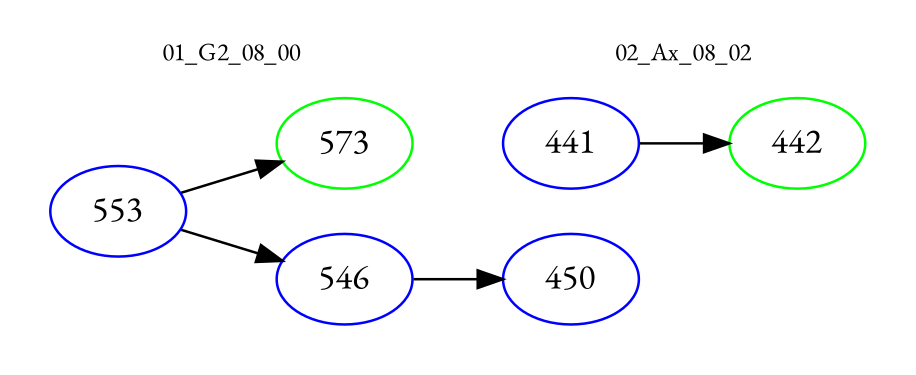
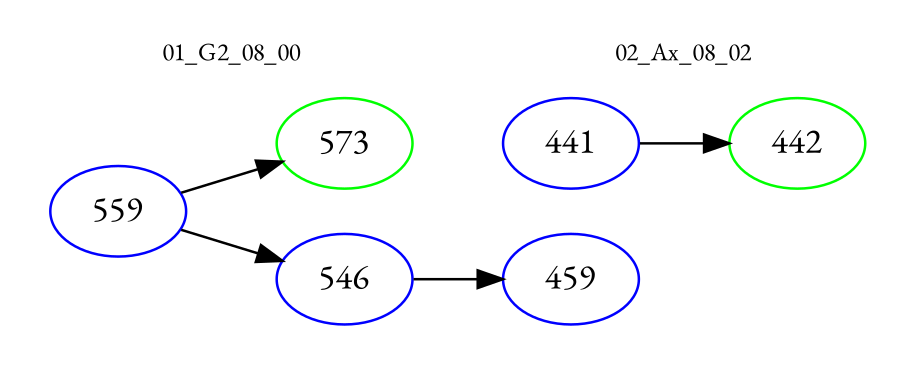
node "553": label "553" -> "559"
node "450": label "450" -> "459"
